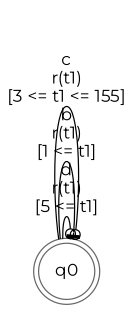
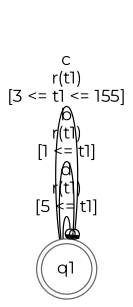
node "q0": label "q0" -> "q1"
